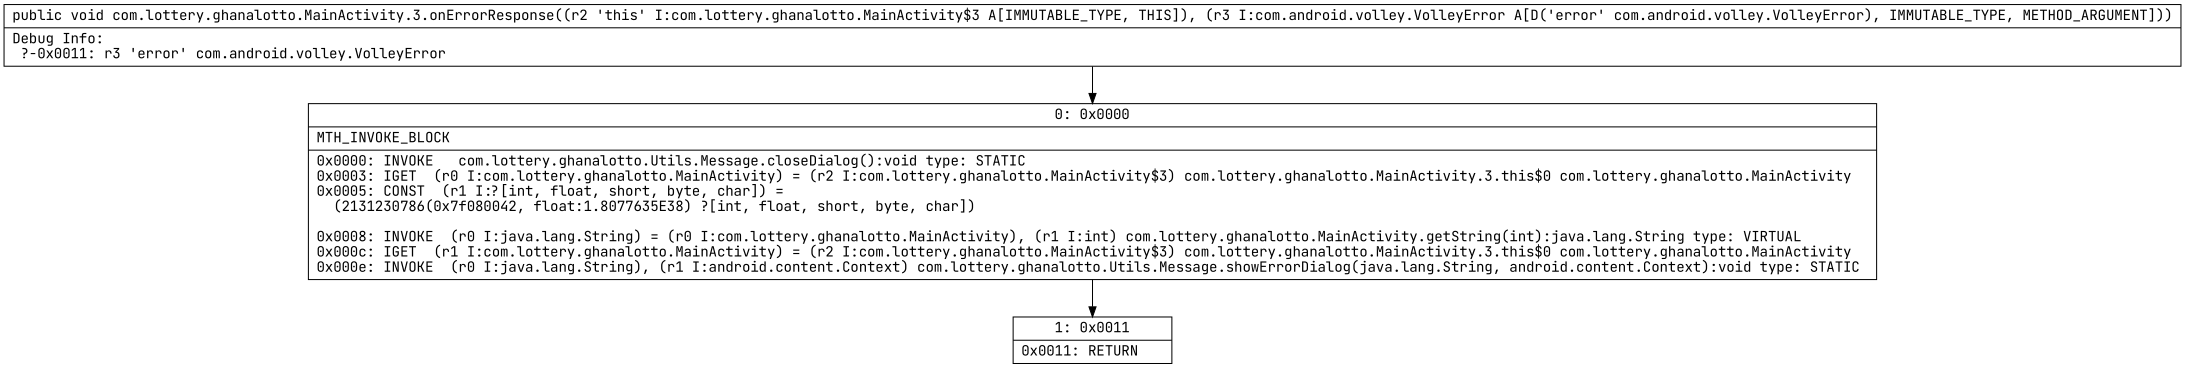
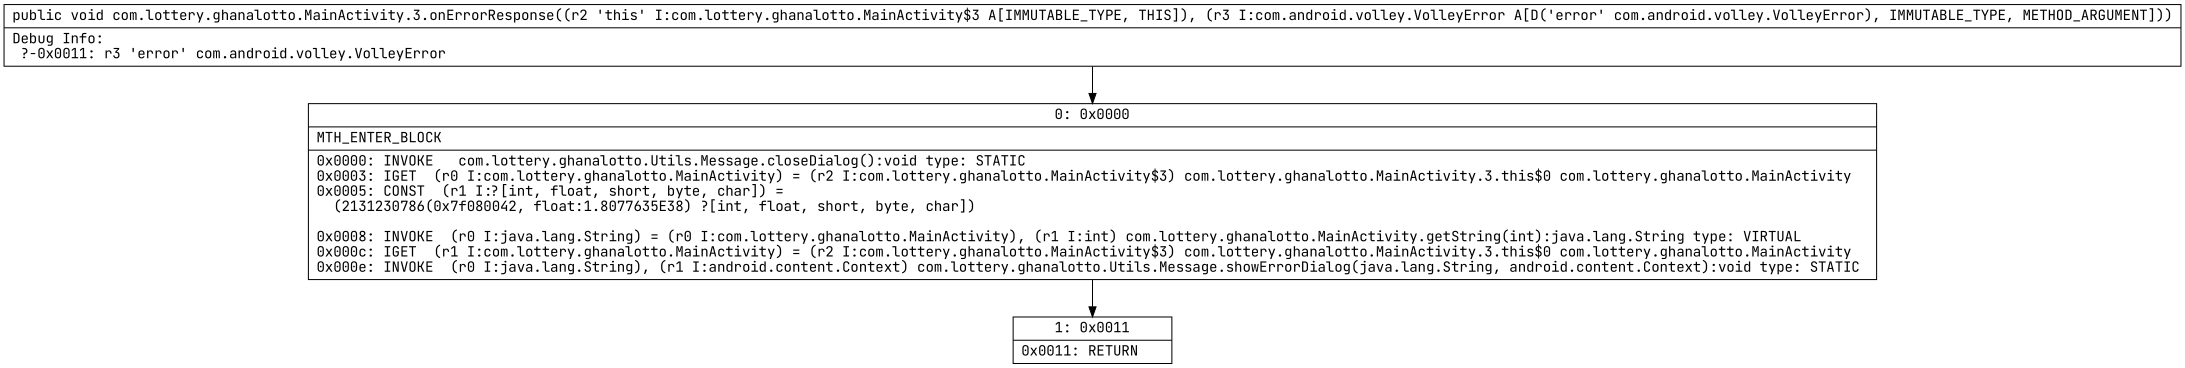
node "0: 0x0000": text "MTH_INVOKE_BLOCK" -> "MTH_ENTER_BLOCK"
